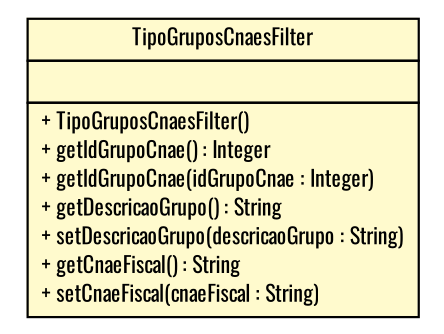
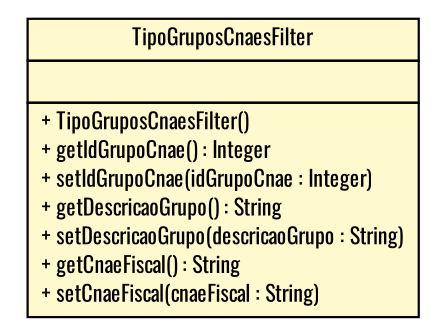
node "TipoGruposCnaesFilter": text "+ getIdGrupoCnae(idGrupoCnae : Integer)" -> "+ setIdGrupoCnae(idGrupoCnae : Integer)"
